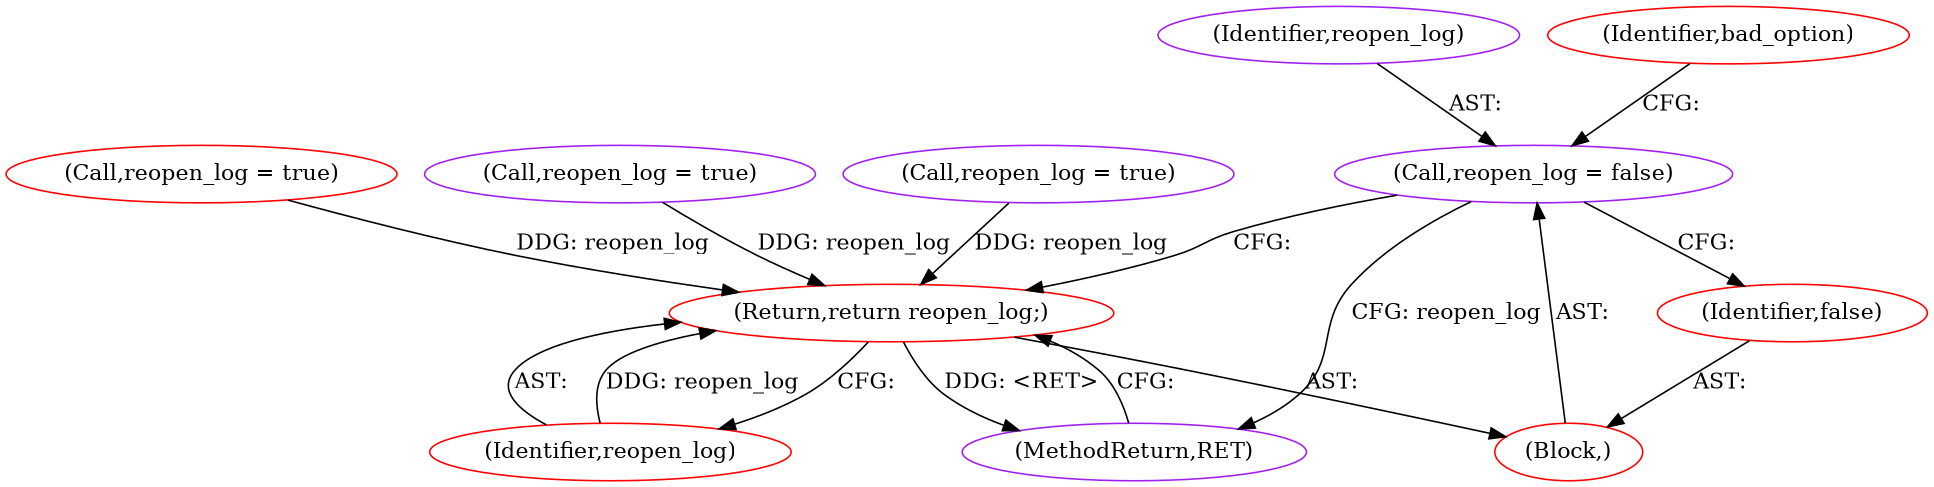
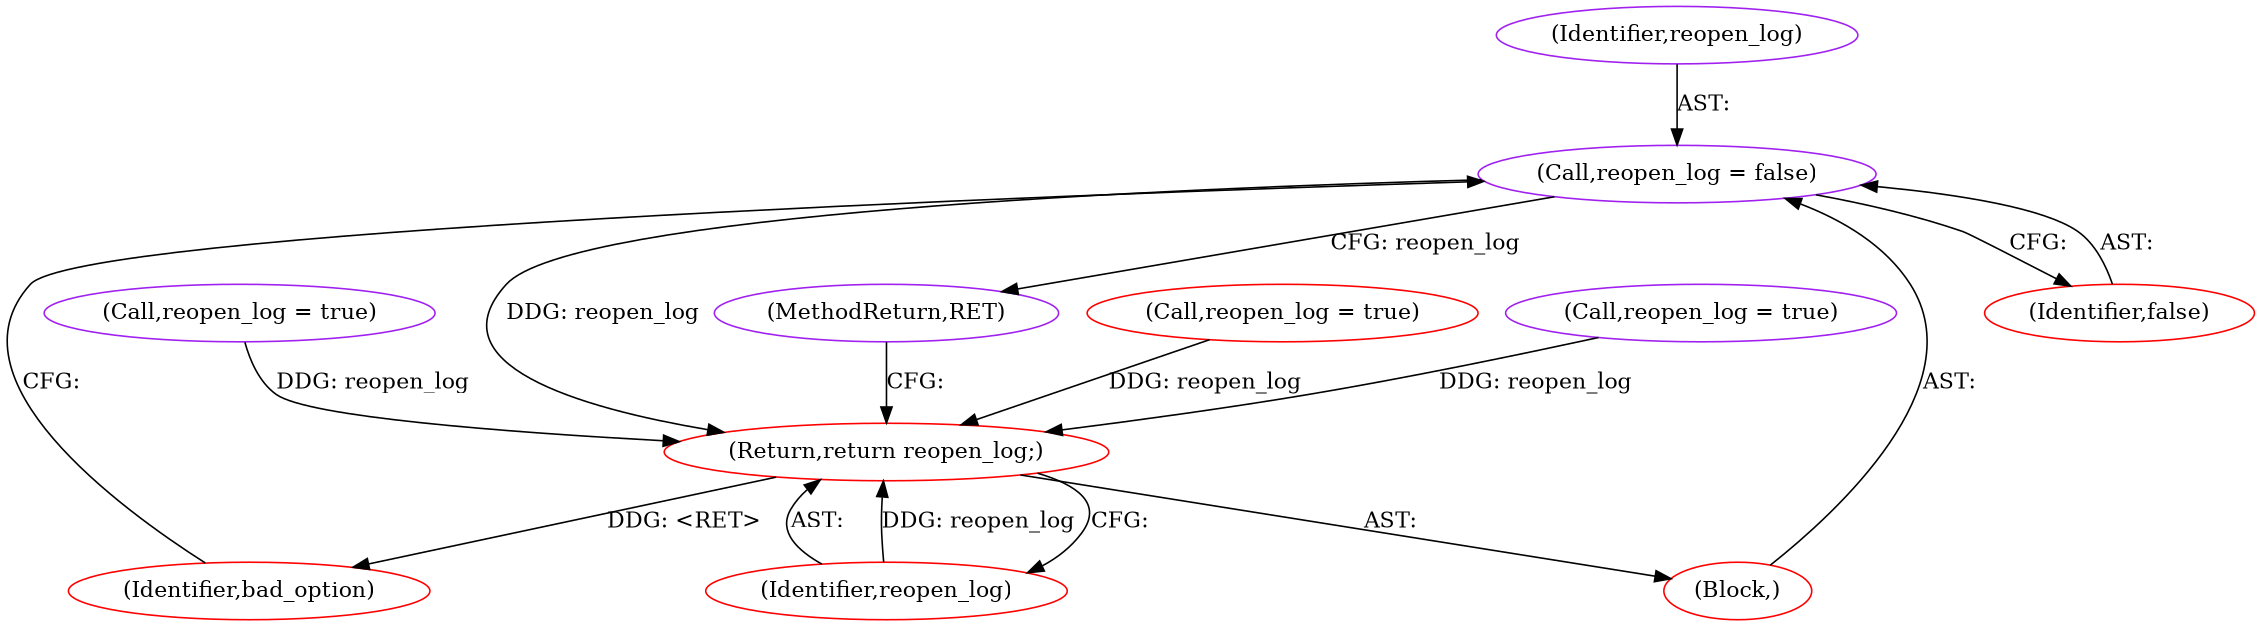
edge "(Call,reopen_log = false)" -> "(Return,return reopen_log;)": label "CFG: " -> "DDG: reopen_log"
edge "(Identifier,false)" -> "(Block,)": now "(Identifier,false)" -> "(Call,reopen_log = false)"
edge "(Return,return reopen_log;)" -> "(MethodReturn,RET)": now "(Return,return reopen_log;)" -> "(Identifier,bad_option)"
